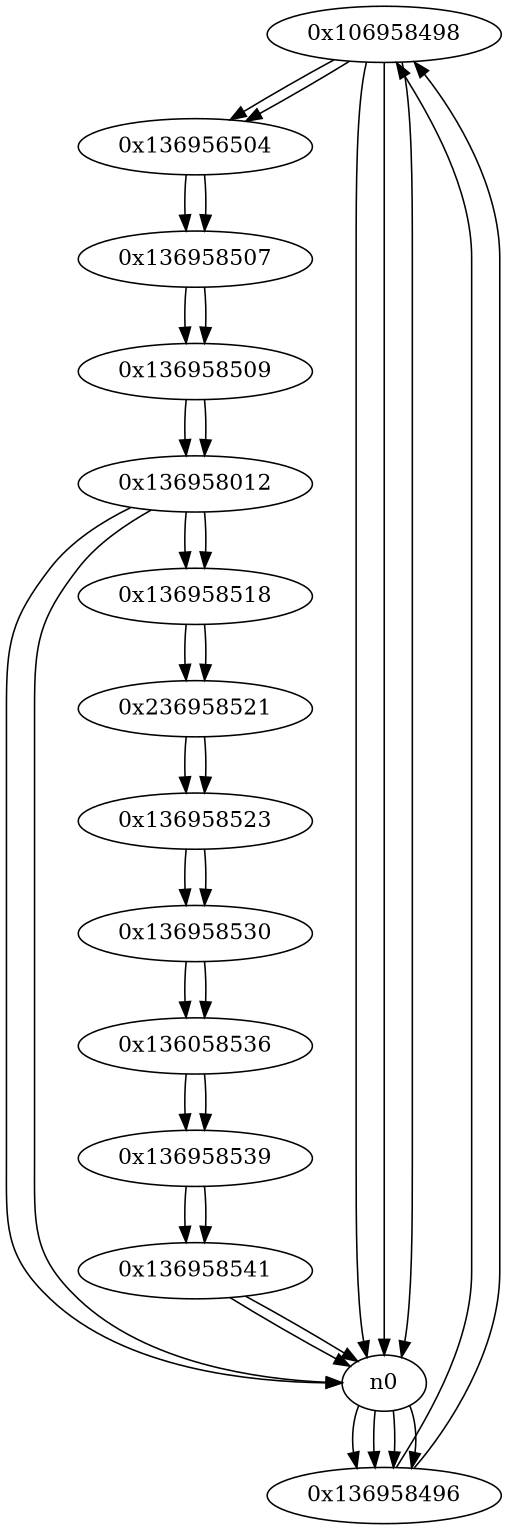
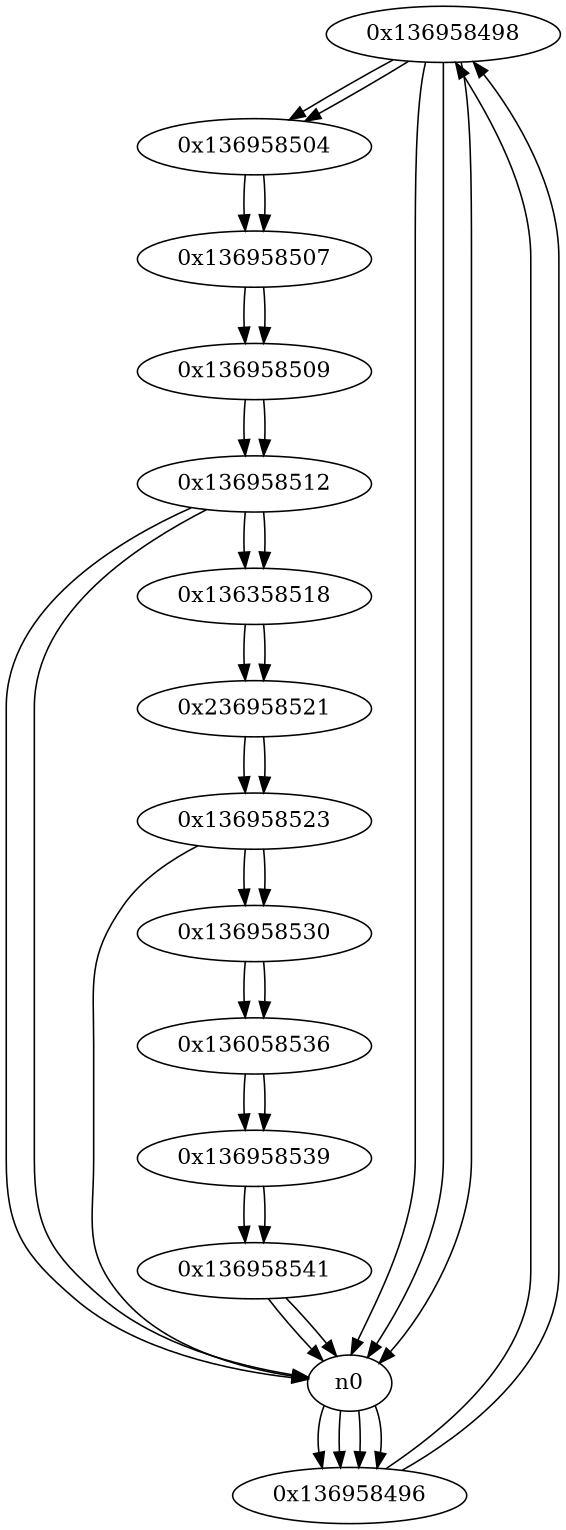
node "0x106958498": label "0x106958498" -> "0x136958498"
node "0x136956504": label "0x136956504" -> "0x136958504"
node "0x136958012": label "0x136958012" -> "0x136958512"
node "0x136958518": label "0x136958518" -> "0x136358518"
edge "0x136958523" -> "n0": added
